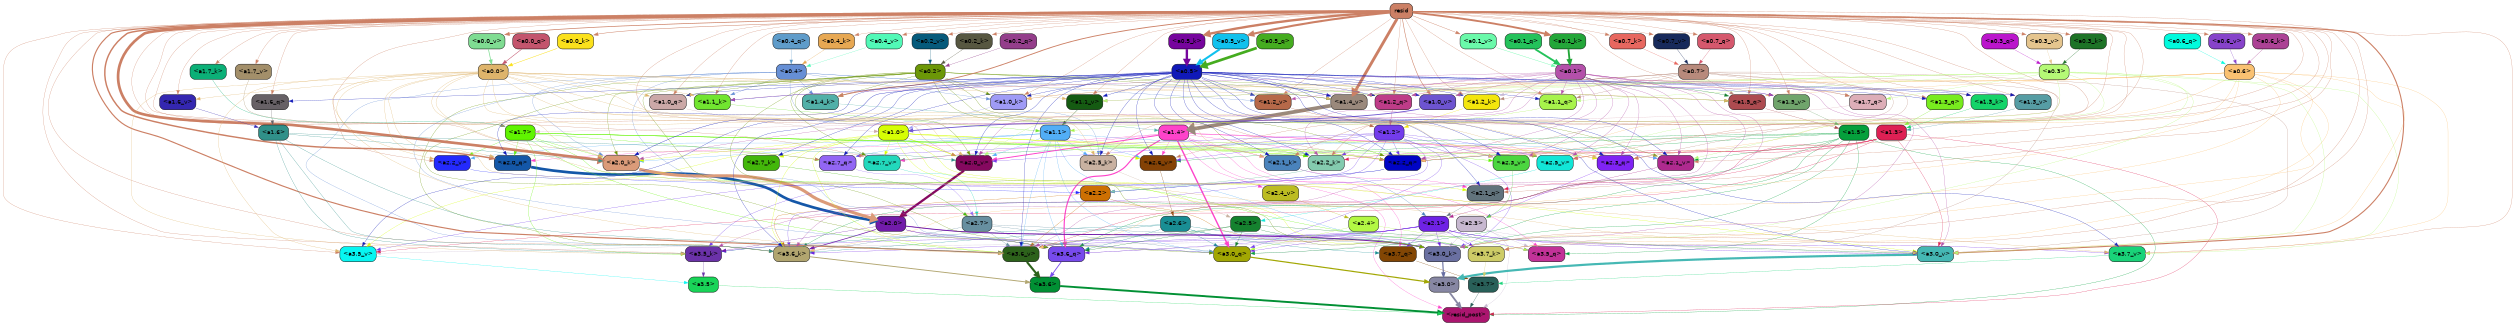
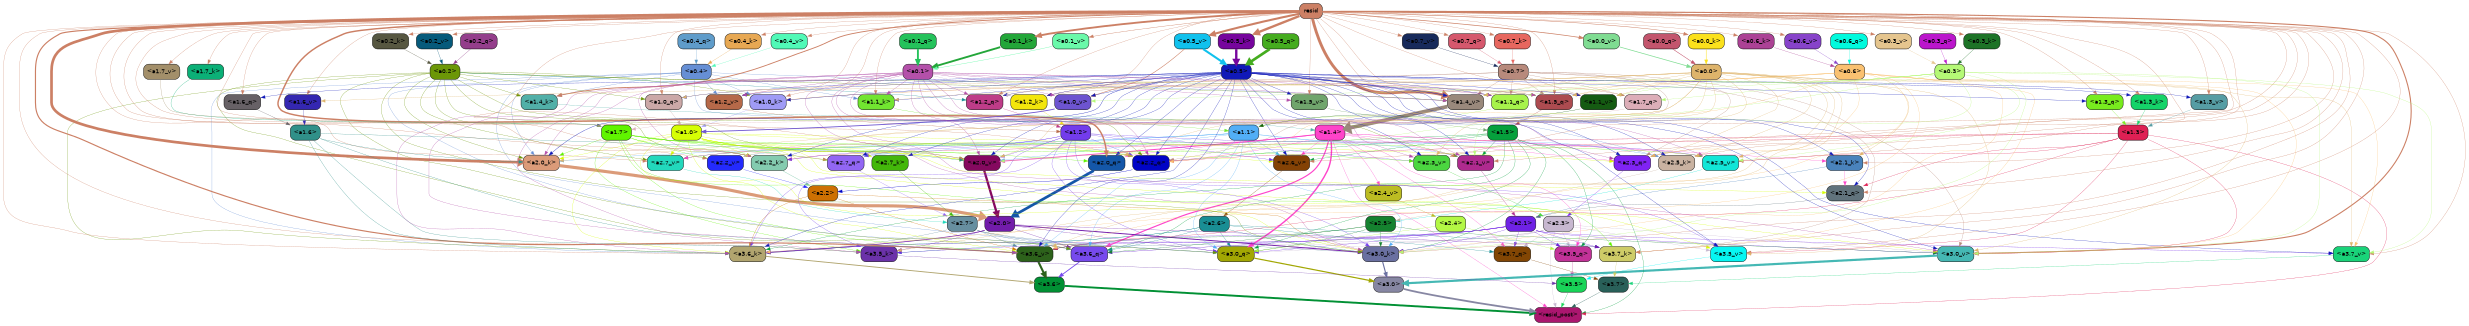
edge "resid" -> "<a1.0_v>": now "<a0.5_v>" -> "<a1.0_v>"
edge "<a0.2>" -> "<a1.2_q>": color #6c9707 -> #198e94
edge "<a0.1>" -> "<a1.5_q>": color #15822f -> #b450aa
edge "<a3.5_q>" -> "<a3.5>": added
